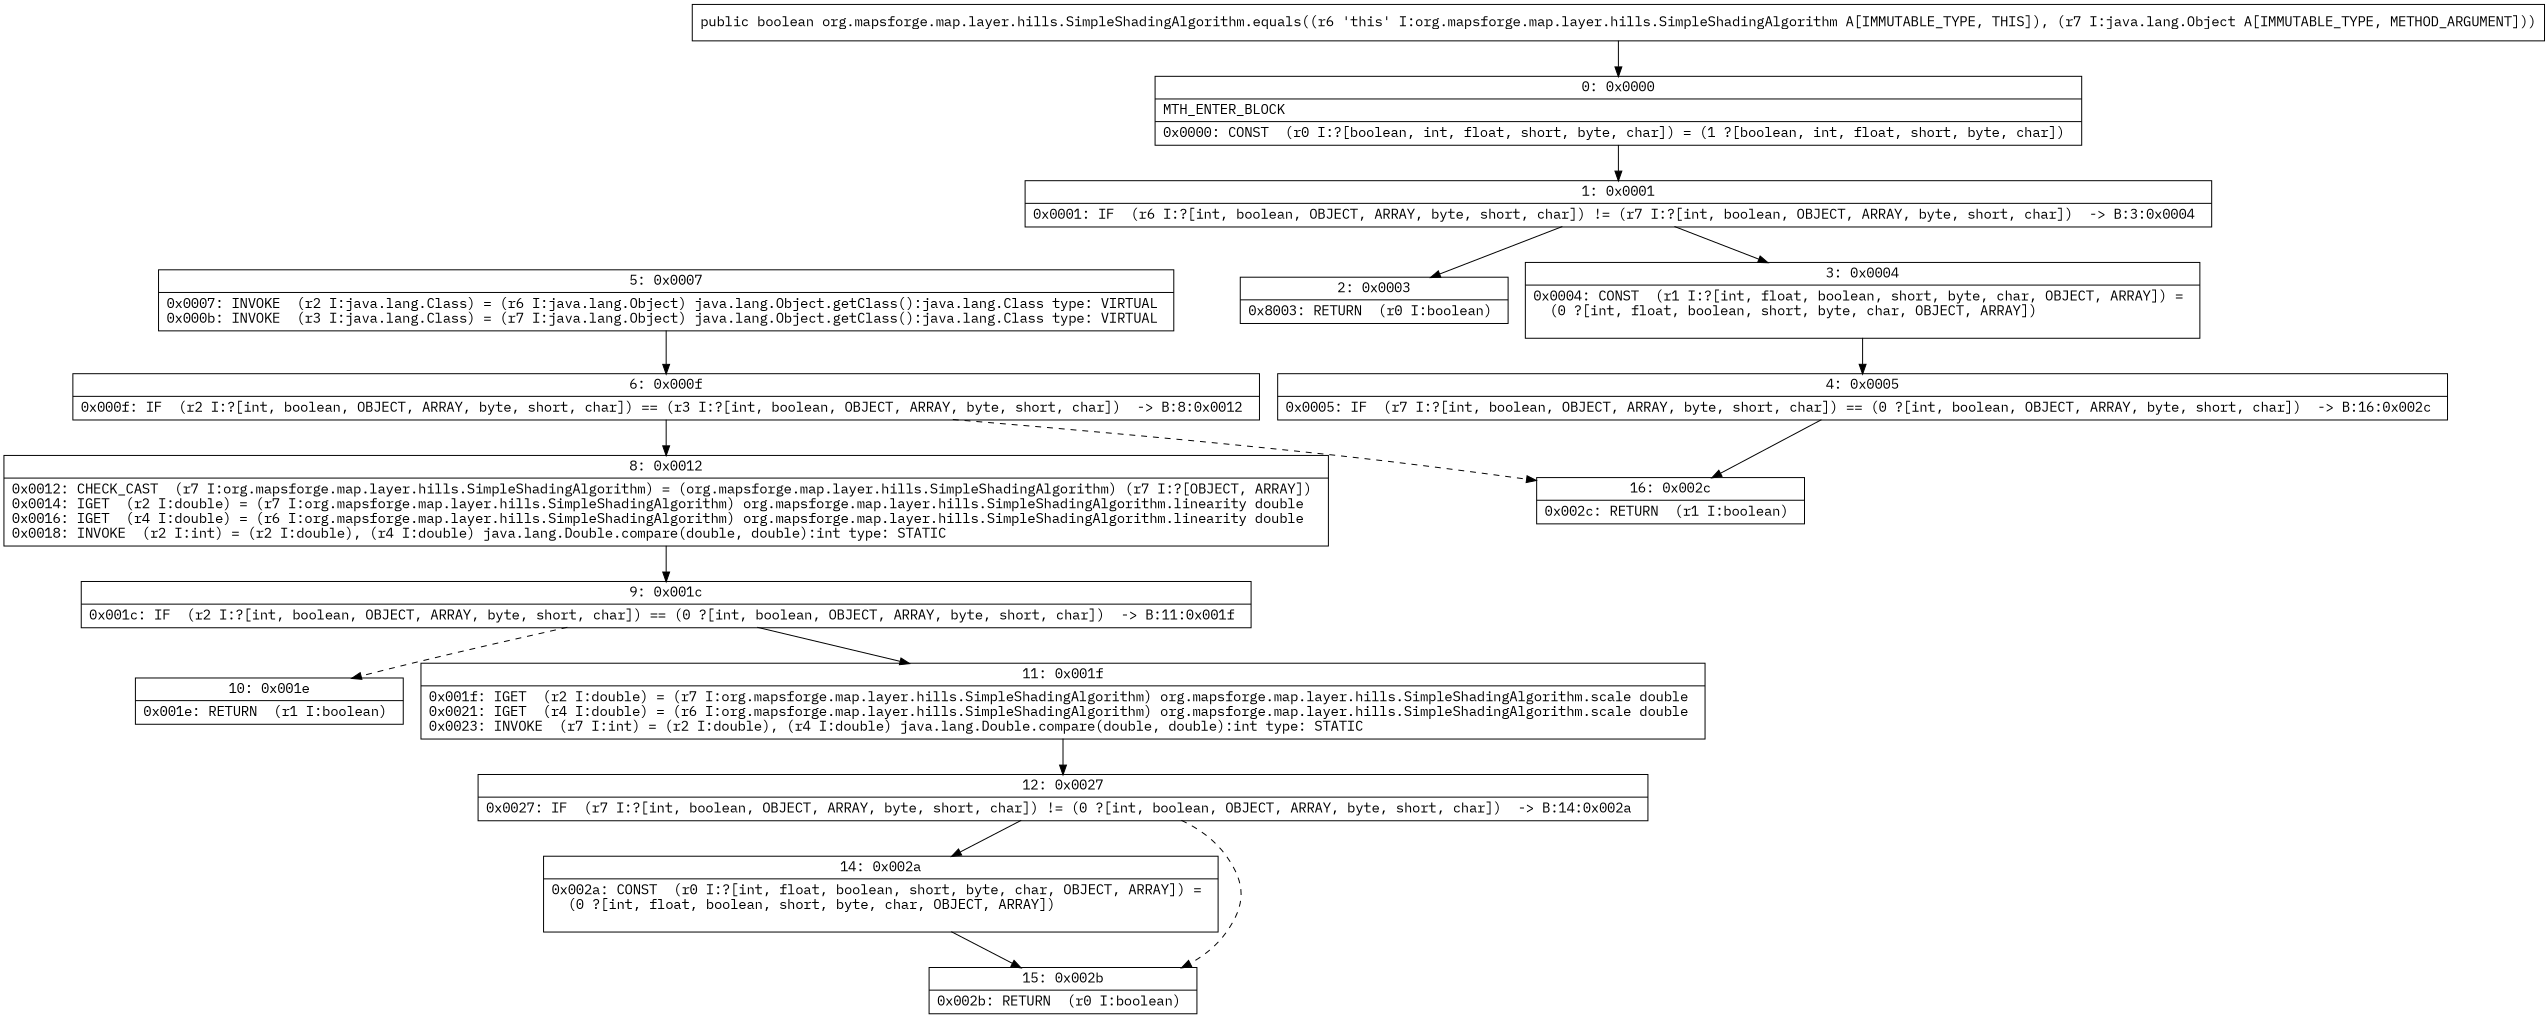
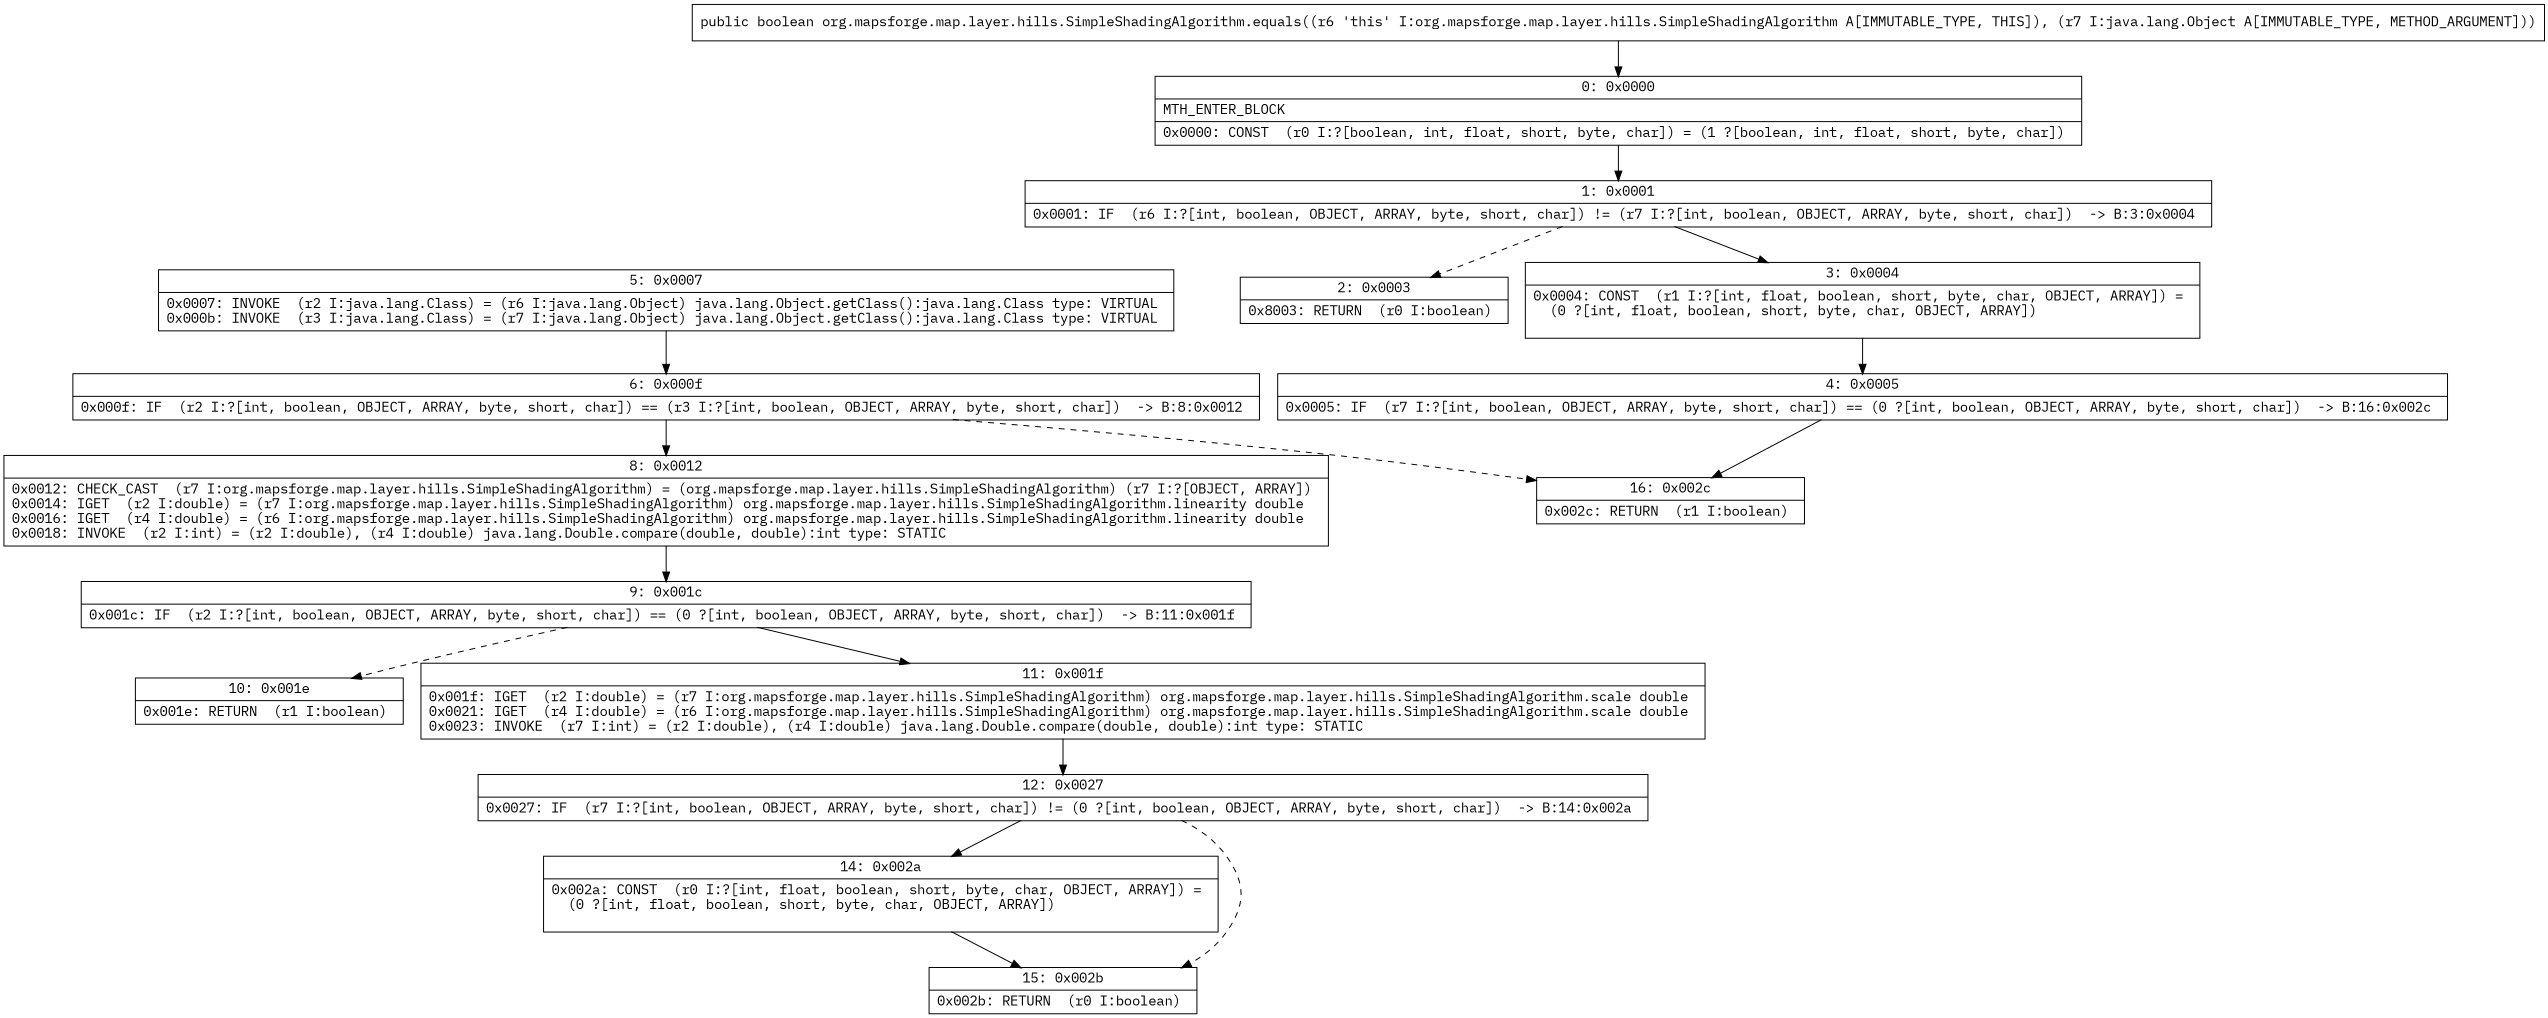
edge "1: 0x0001" -> "2: 0x0003": style solid -> dashed
